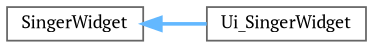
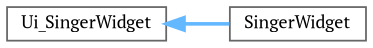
edge "Ui_SingerWidget" -> "SingerWidget": reversed
